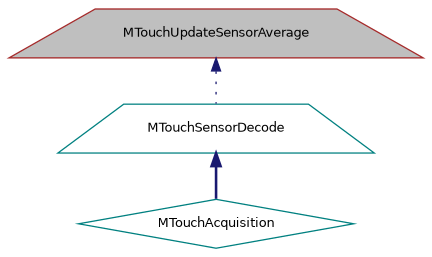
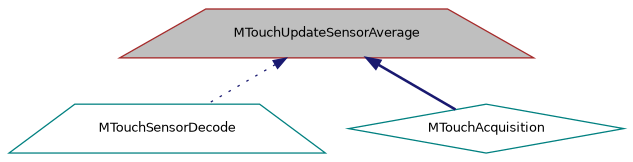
edge "MTouchAcquisition" -> "MTouchSensorDecode": now "MTouchAcquisition" -> "MTouchUpdateSensorAverage"
